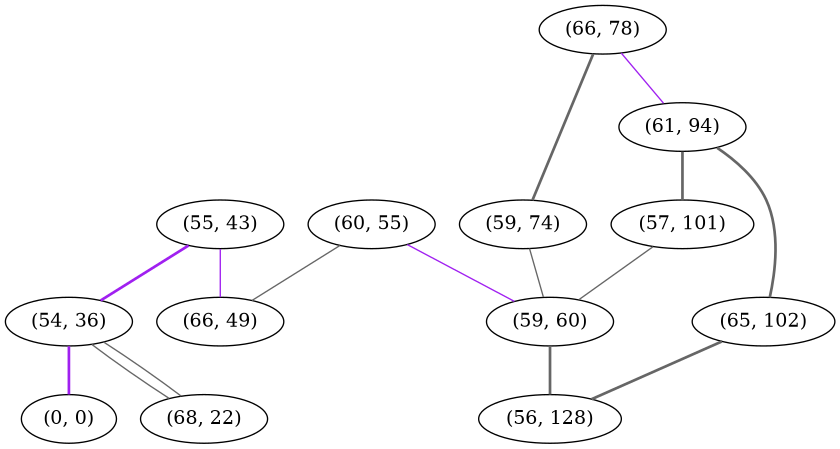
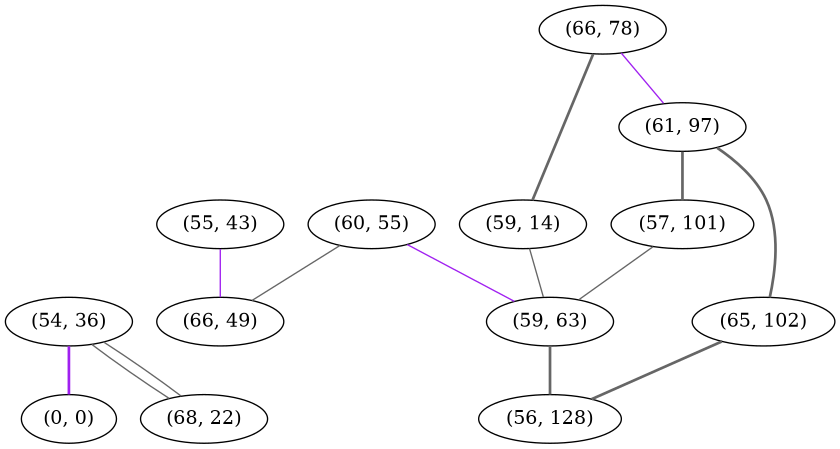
node "(61, 94)": label "(61, 94)" -> "(61, 97)"
node "(59, 74)": label "(59, 74)" -> "(59, 14)"
edge "(55, 43)" -- "(54, 36)": removed
node "(59, 60)": label "(59, 60)" -> "(59, 63)"
